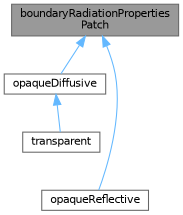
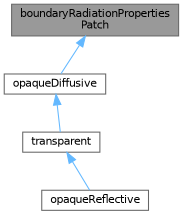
edge "opaqueReflective" -> "boundaryRadiationProperties Patch": now "opaqueReflective" -> "transparent"
